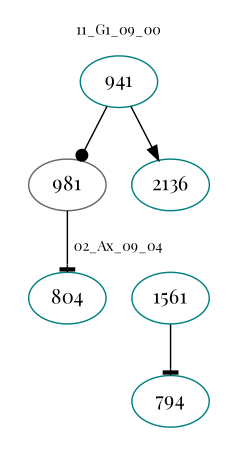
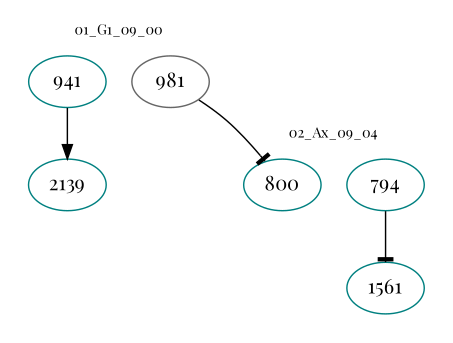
cluster "11_G1_09_00": label "11_G1_09_00" -> "01_G1_09_00"
edge "941" -> "981": removed
node "2136": label "2136" -> "2139"
node "804": label "804" -> "800"
edge "1561" -> "794": reversed
